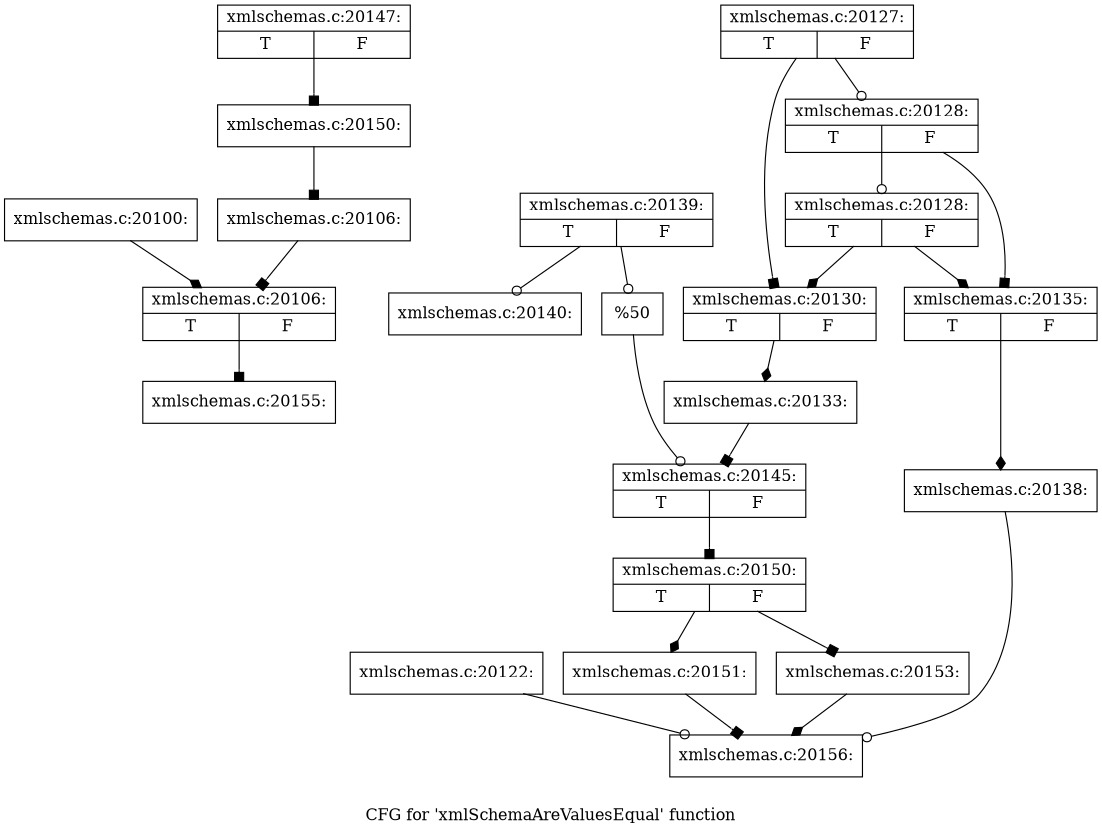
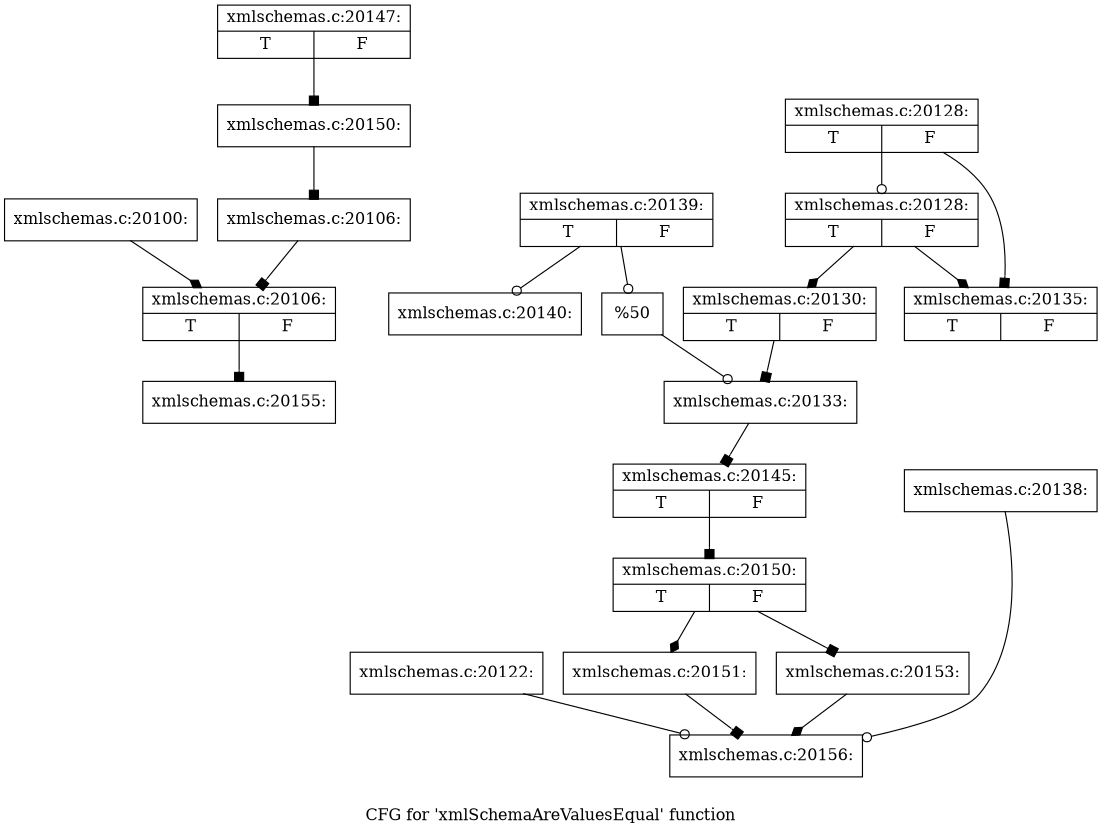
node "xmlschemas.c:20127:": removed
edge "xmlschemas.c:20130:" -> "xmlschemas.c:20133:": arrowhead diamond -> box
edge "xmlschemas.c:20135:" -> "xmlschemas.c:20138:": removed
edge "%50" -> "xmlschemas.c:20145:": now "%50" -> "xmlschemas.c:20133:"
